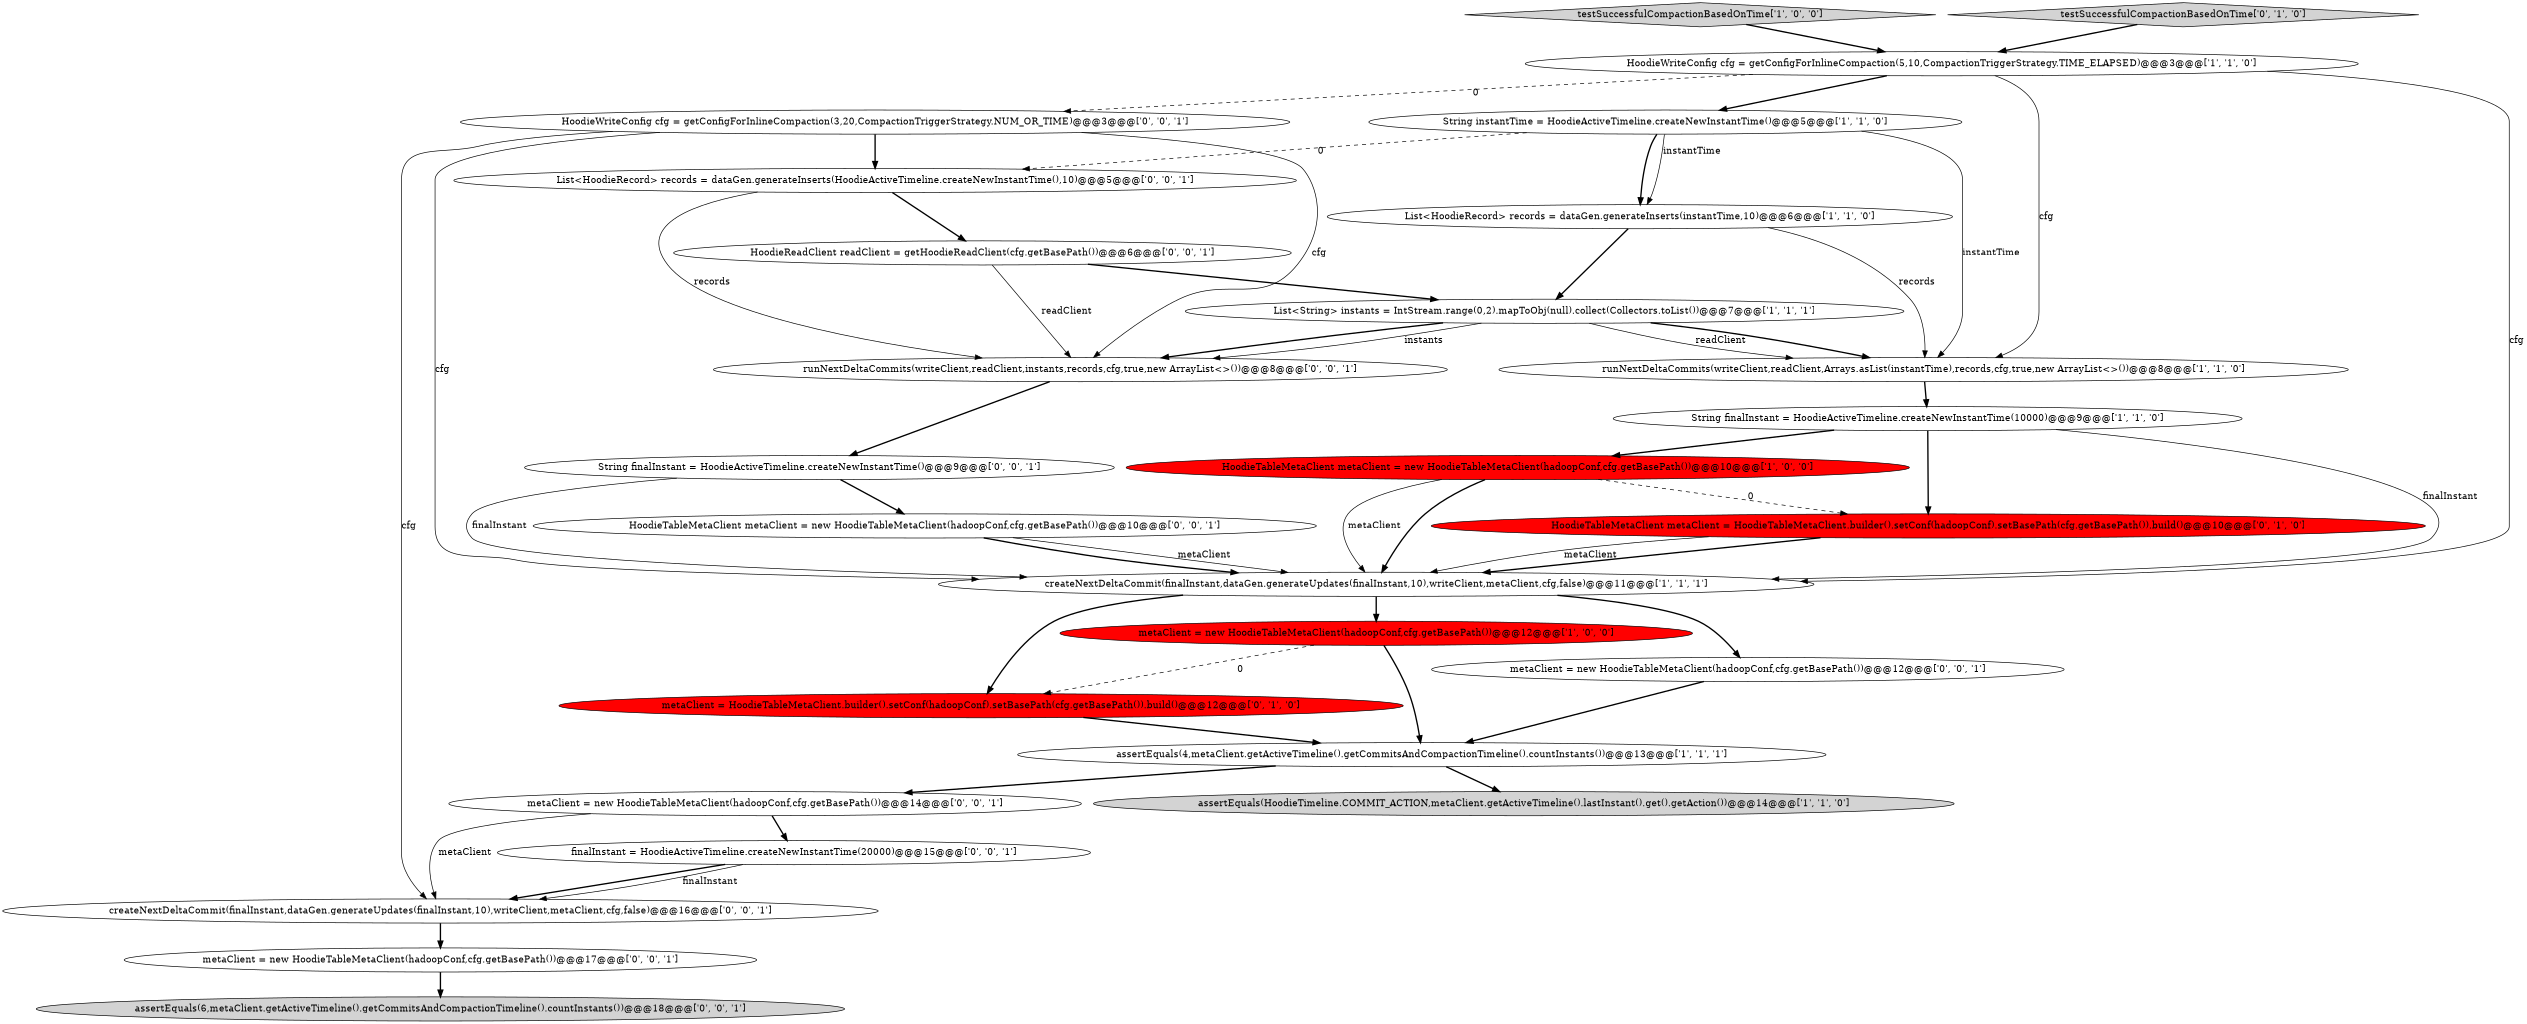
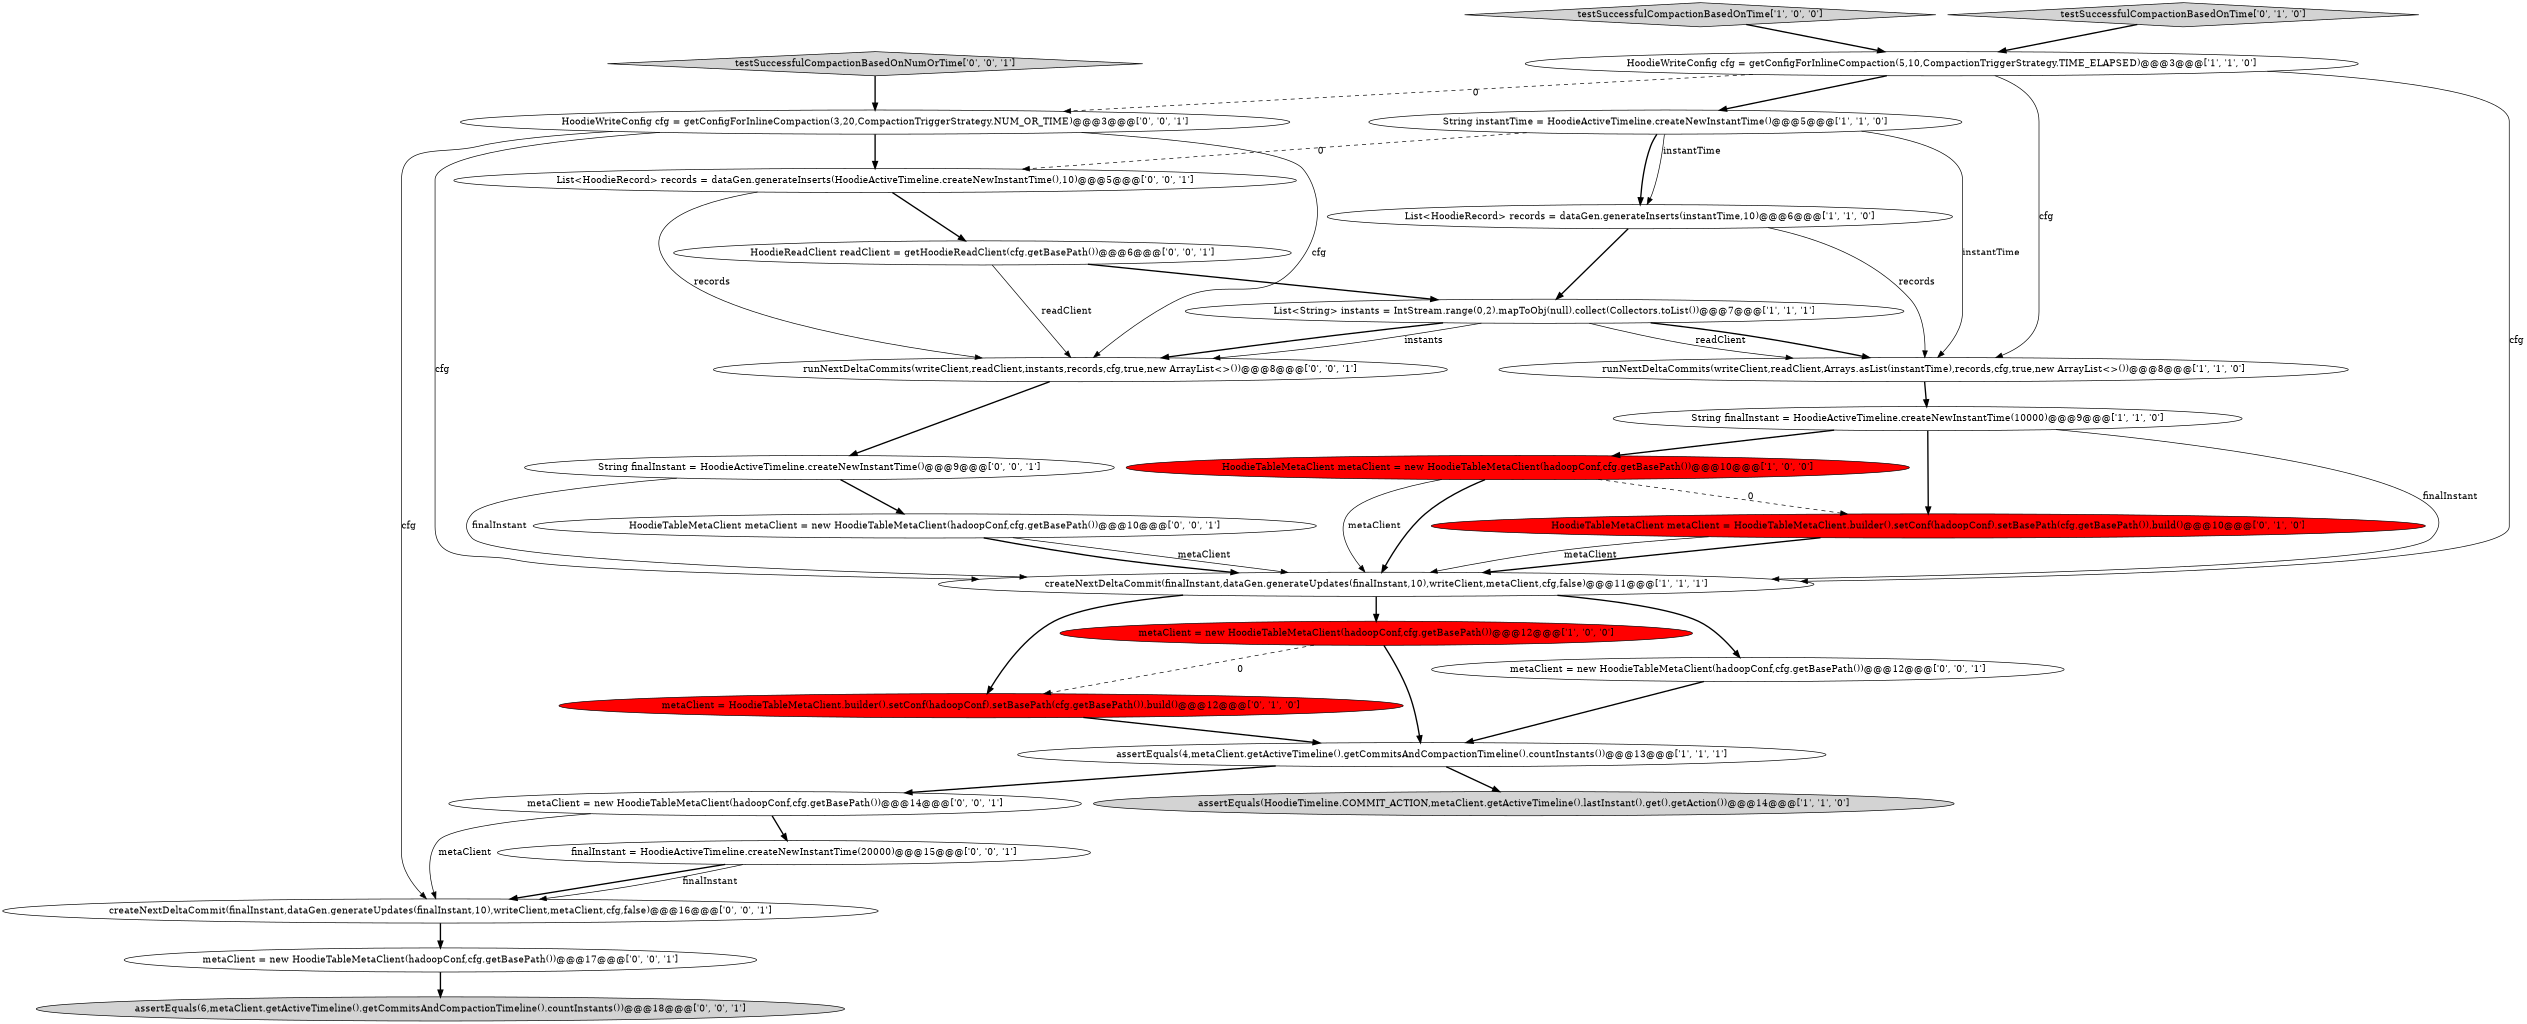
node "testSuccessfulCompactionBasedOnNumOrTime['0', '0', '1']": added
